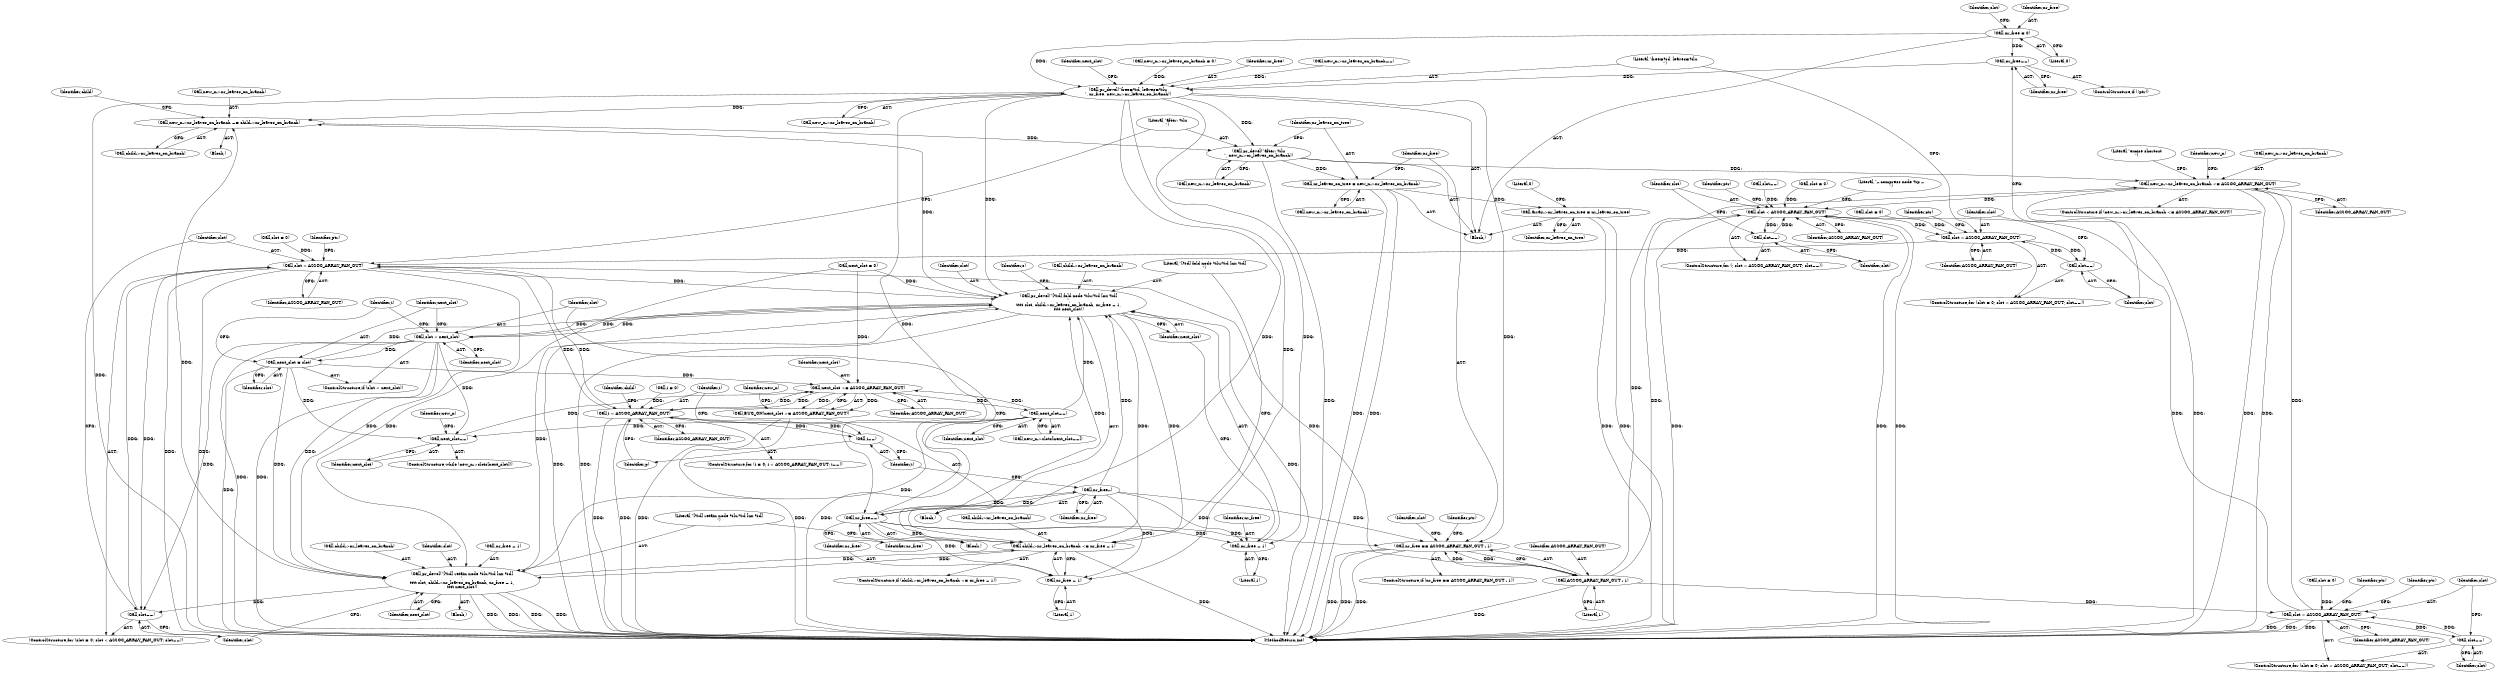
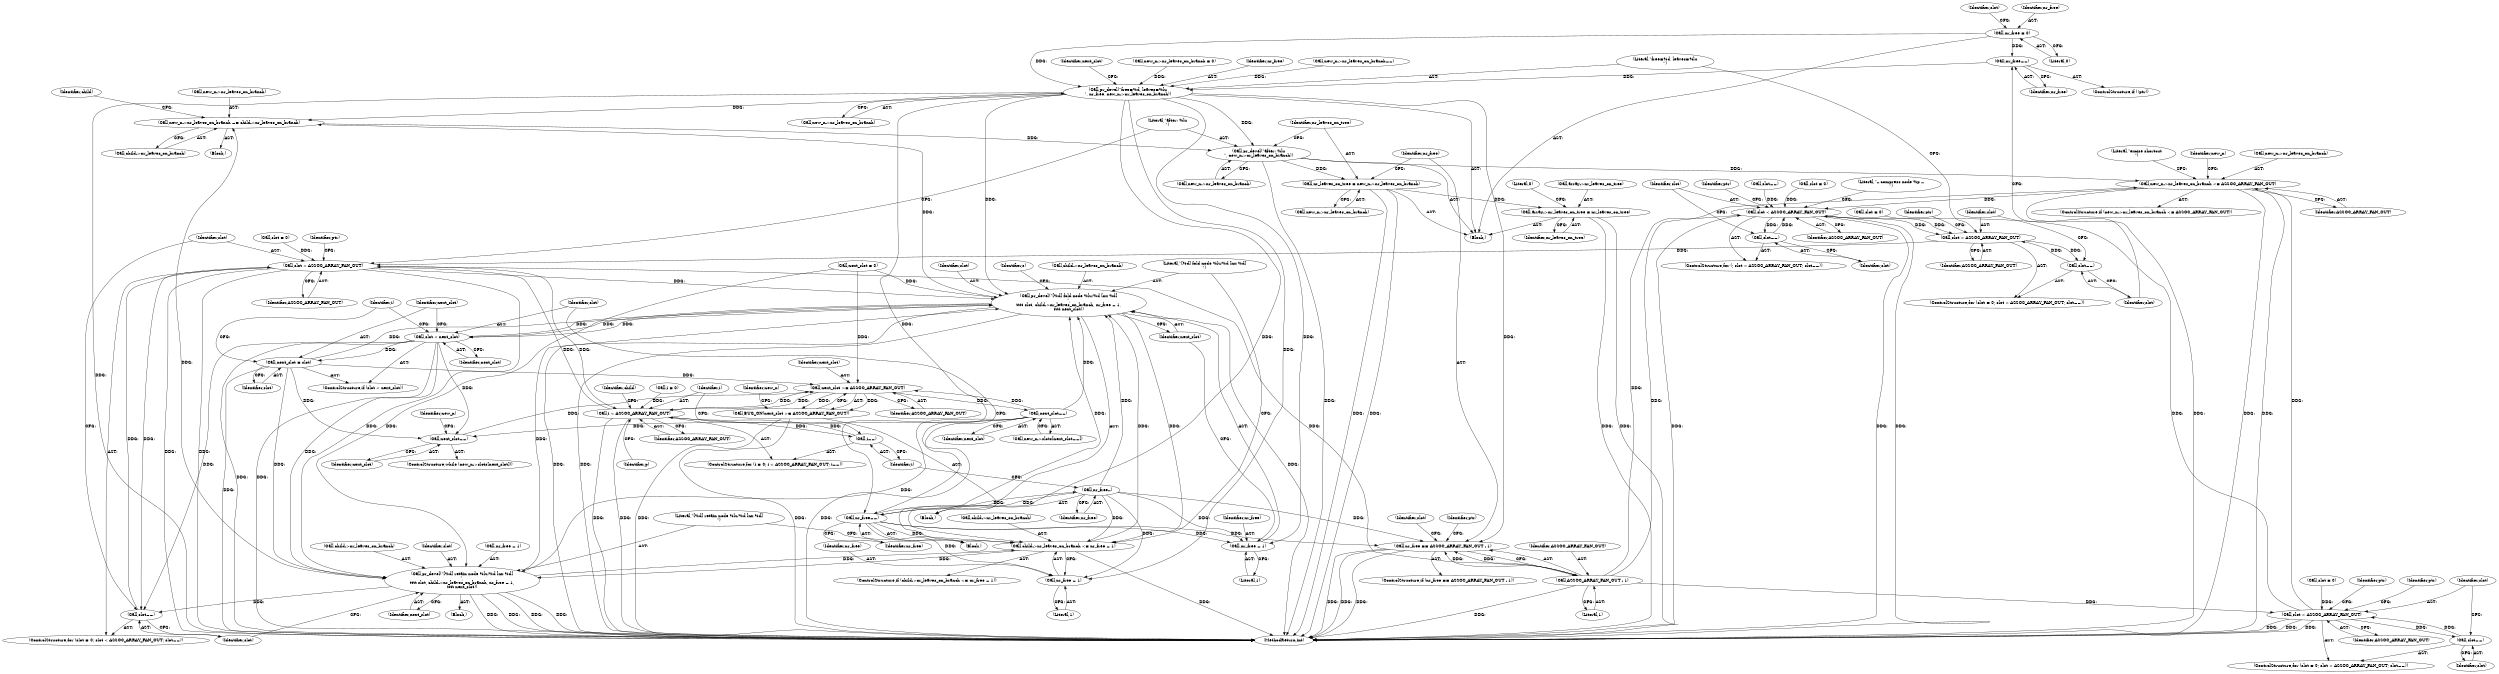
node "(Call,array->nr_leaves_on_tree)": added
edge "(Call,i++)" -> "(Identifier,p)": now "(Call,i++)" -> "(ControlStructure,for (i = 0; i < ASSOC_ARRAY_FAN_OUT; i++))"
edge "(Call,nr_free--)" -> "(Call,child->nr_leaves_on_branch <= nr_free + 1)": added, label "DDG:"
